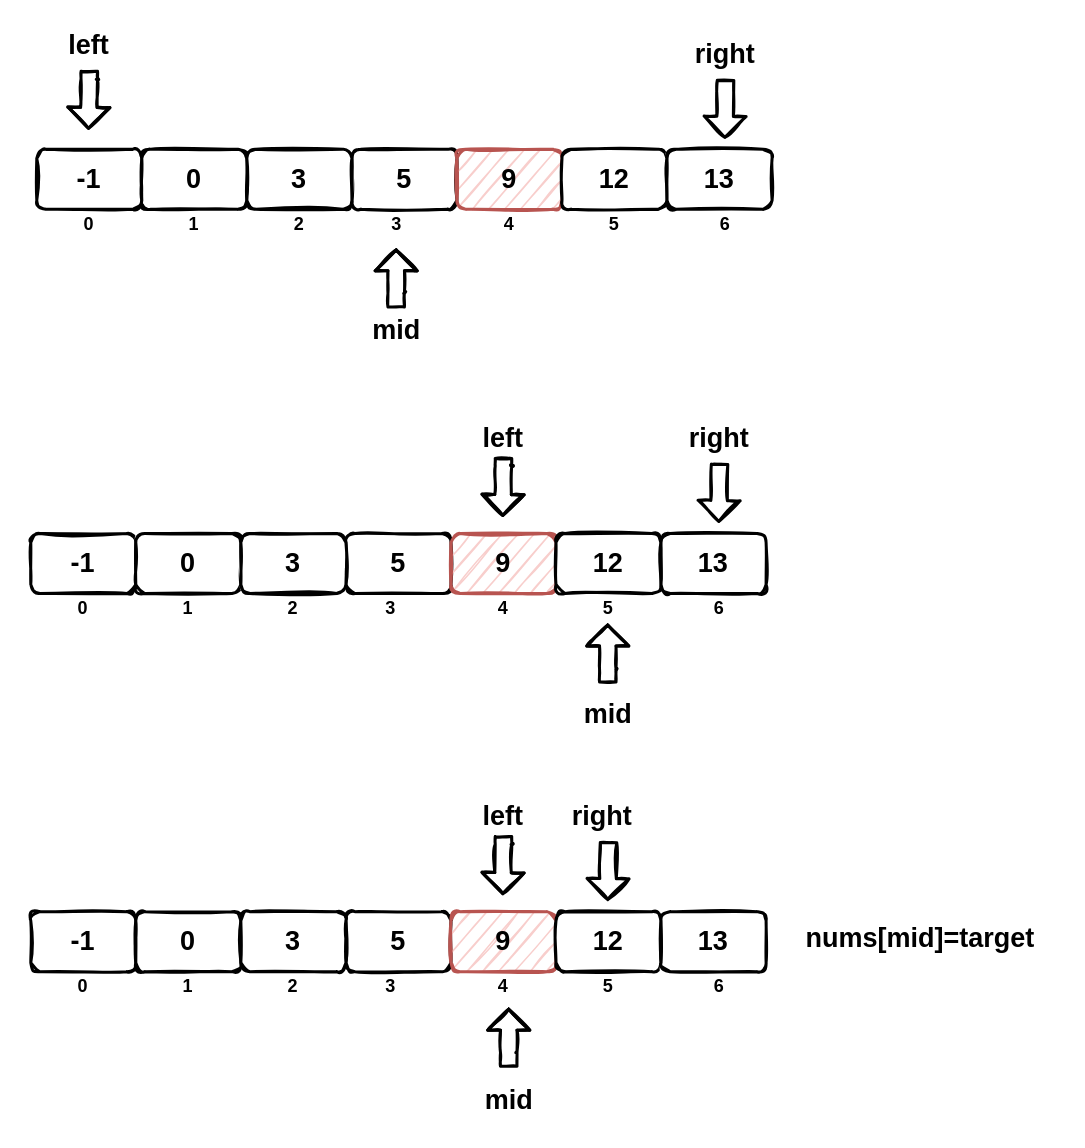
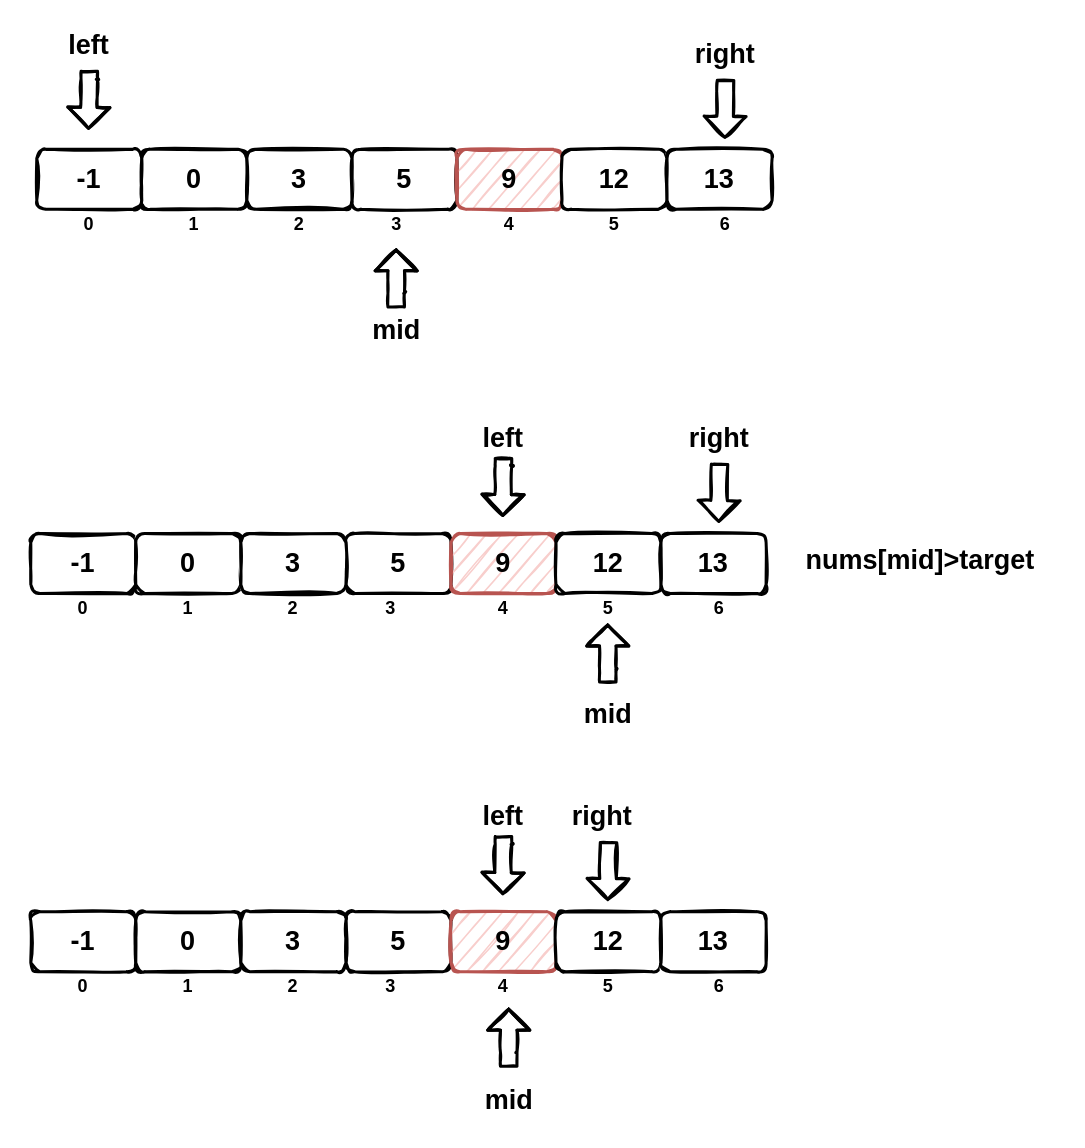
node "nums[mid]>target": added
node "nums[mid]=target": removed
